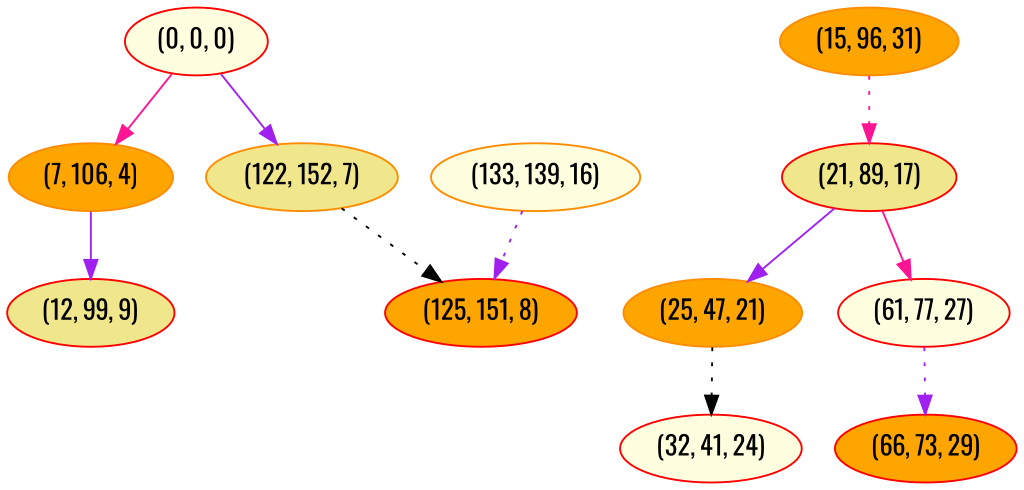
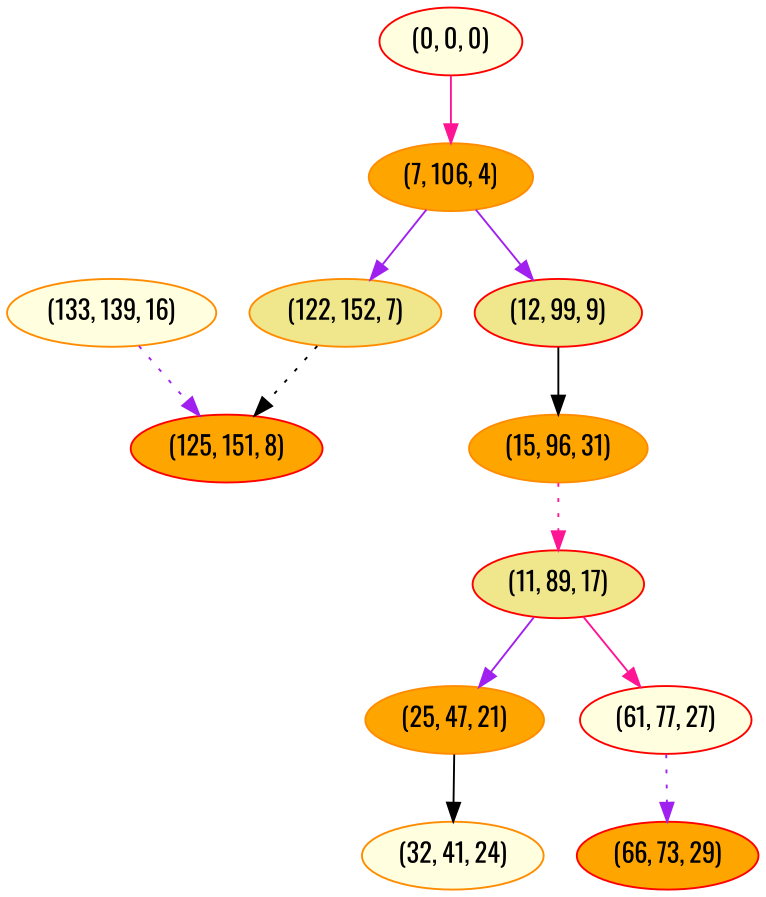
edge "(0, 0, 0)" -> "(122, 152, 7)": now "(7, 106, 4)" -> "(122, 152, 7)"
node "(21, 89, 17)": label "(21, 89, 17)" -> "(11, 89, 17)"
edge "(12, 99, 9)" -> "(15, 96, 31)": added
edge "(25, 47, 21)" -> "(32, 41, 24)": style dotted -> solid
node "(32, 41, 24)": color red -> darkorange
